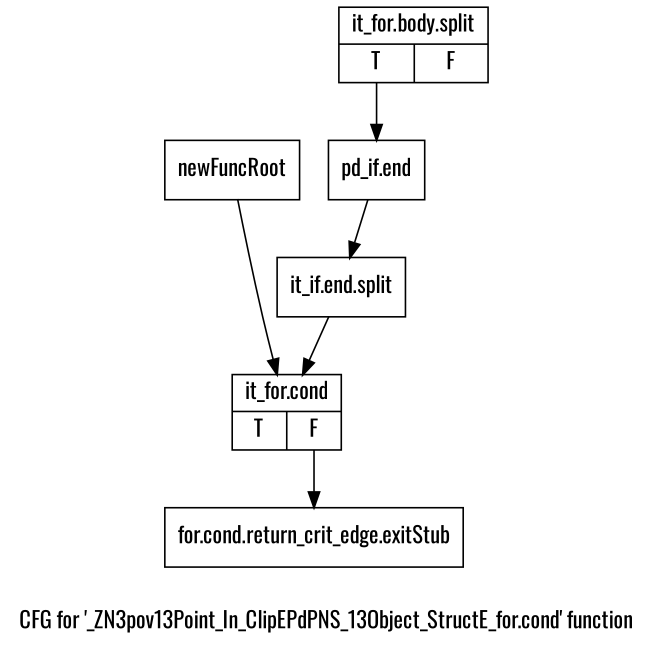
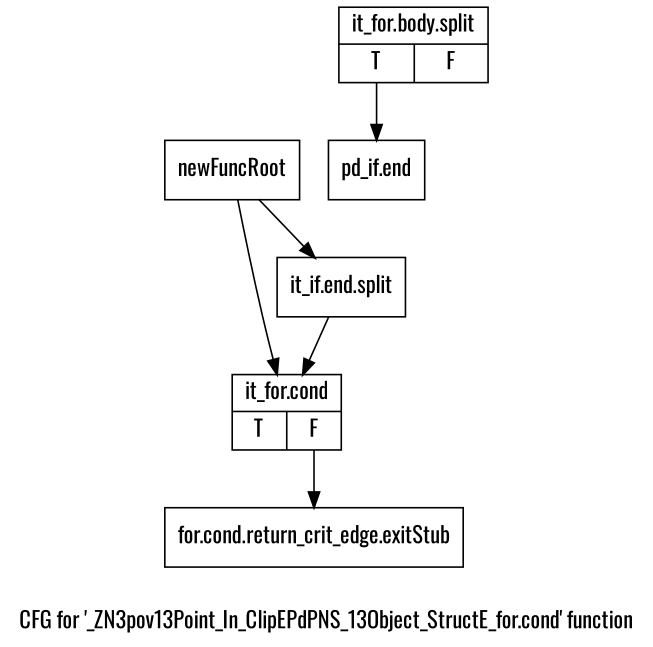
edge "pd_if.end" -> "it_if.end.split": now "newFuncRoot" -> "it_if.end.split"
